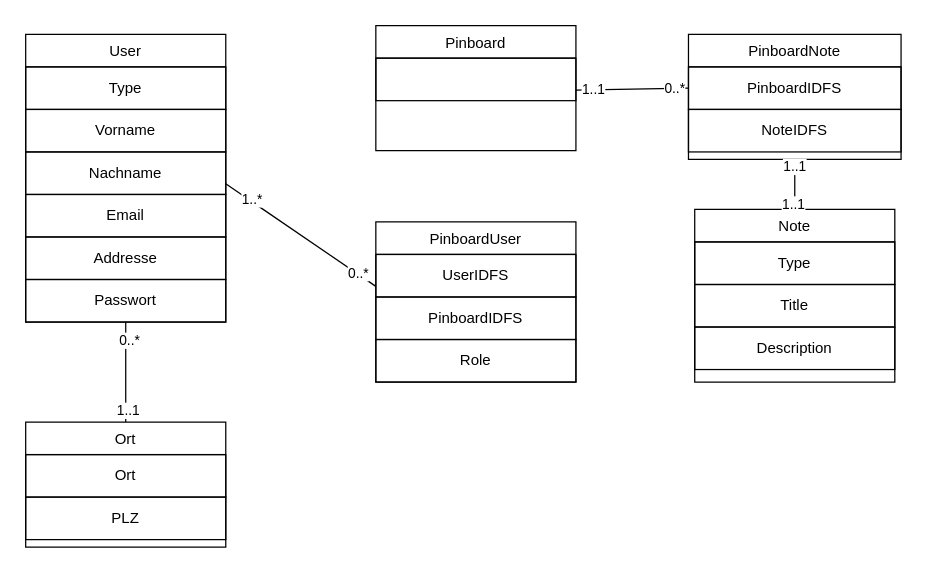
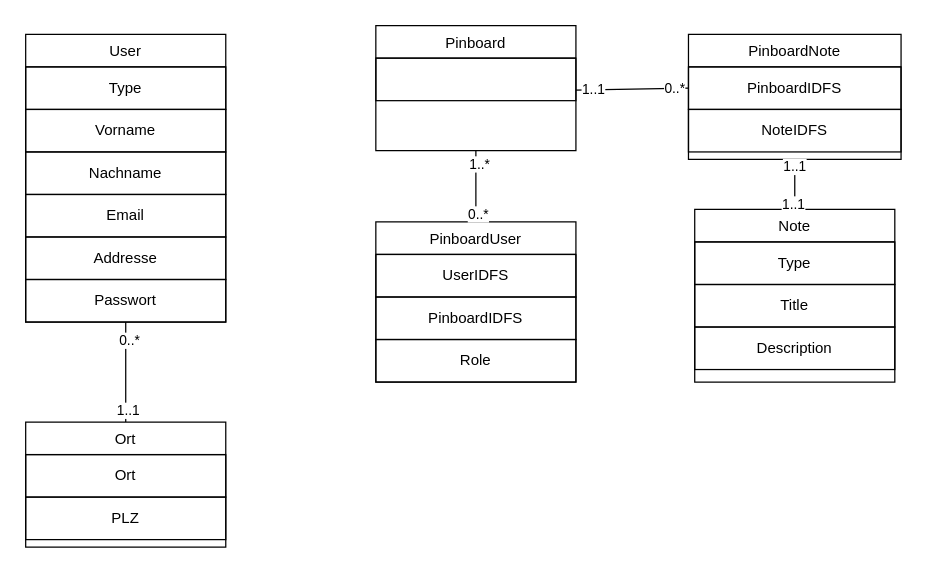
edge "Pinboard" -- "PinboardUser": added, labels "1..*", "0..*"
edge "Nachname" -- "UserIDFS": removed, labels "1..*", "0..*"
